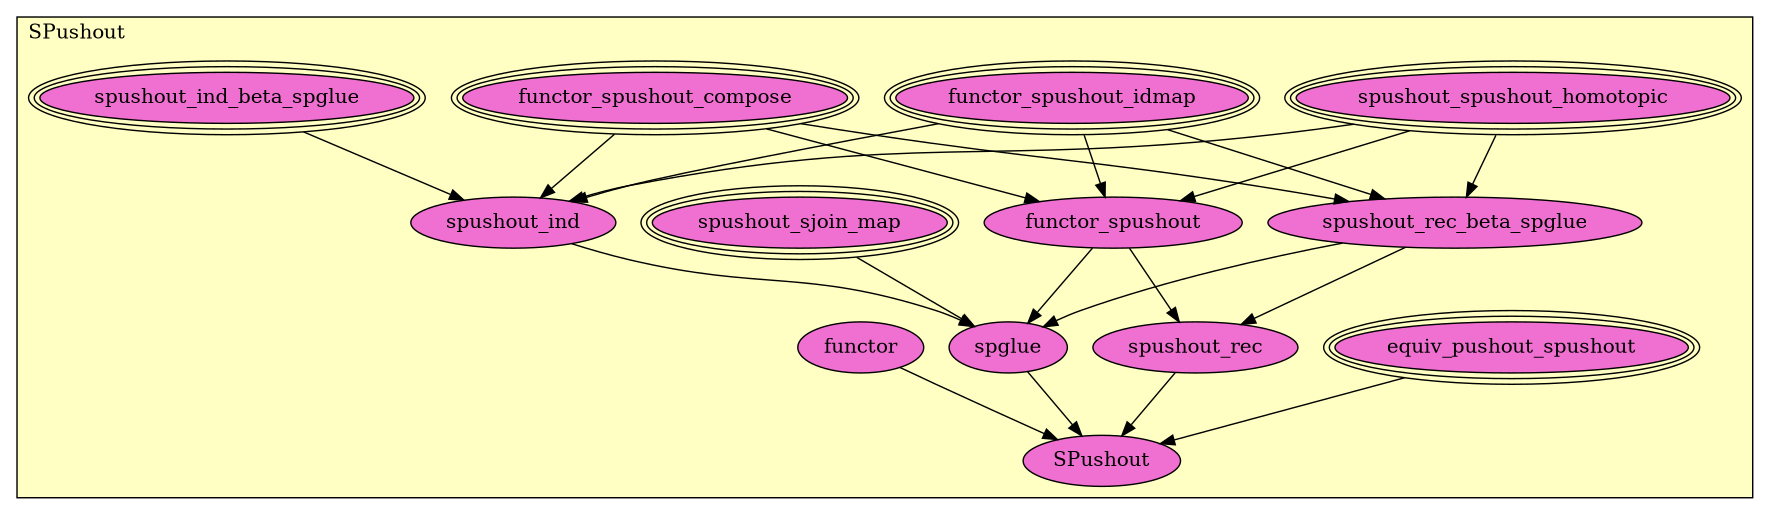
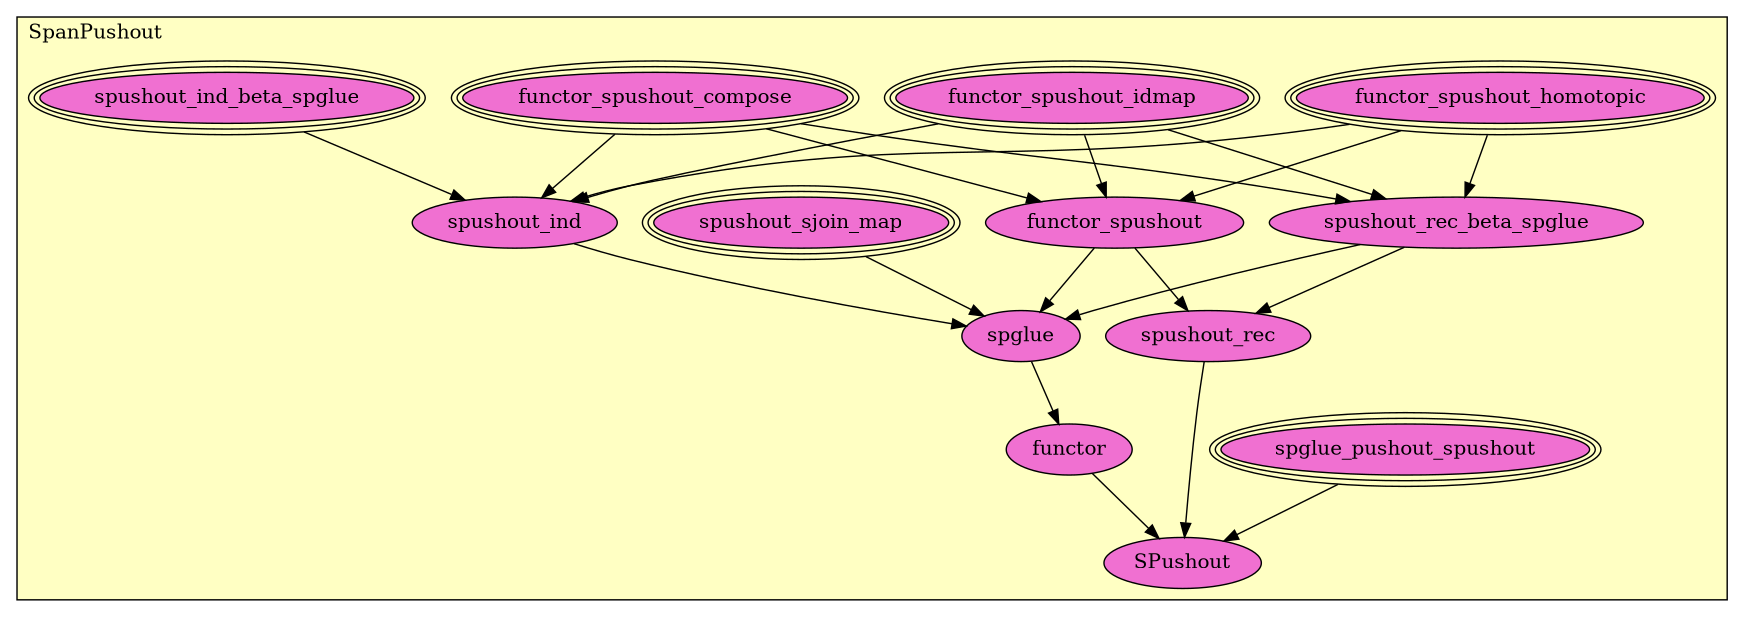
cluster "SPushout": label "SPushout" -> "SpanPushout"
node "spushout_spushout_homotopic": label "spushout_spushout_homotopic" -> "functor_spushout_homotopic"
node "equiv_pushout_spushout": label "equiv_pushout_spushout" -> "spglue_pushout_spushout"
edge "spglue" -> "SPushout": now "spglue" -> "functor"
